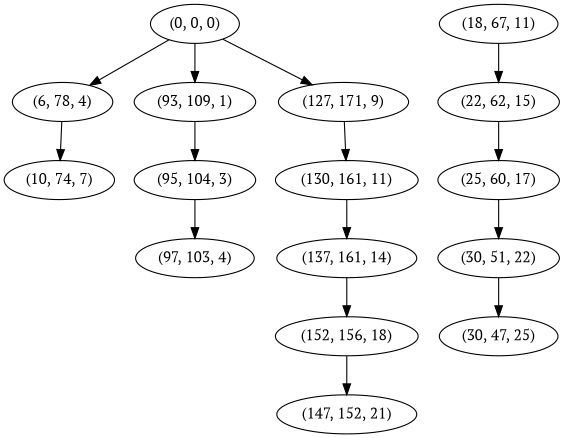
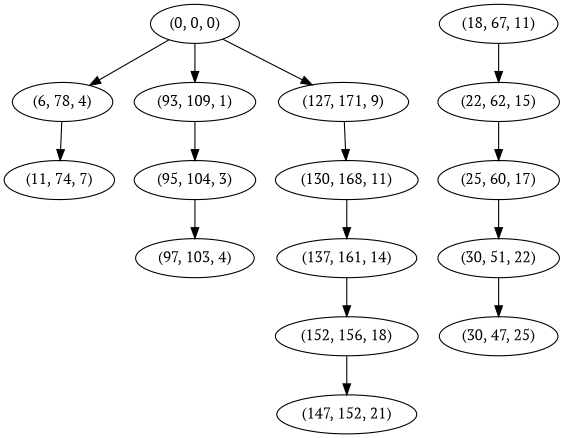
node "(10, 74, 7)": label "(10, 74, 7)" -> "(11, 74, 7)"
node "(130, 161, 11)": label "(130, 161, 11)" -> "(130, 168, 11)"
